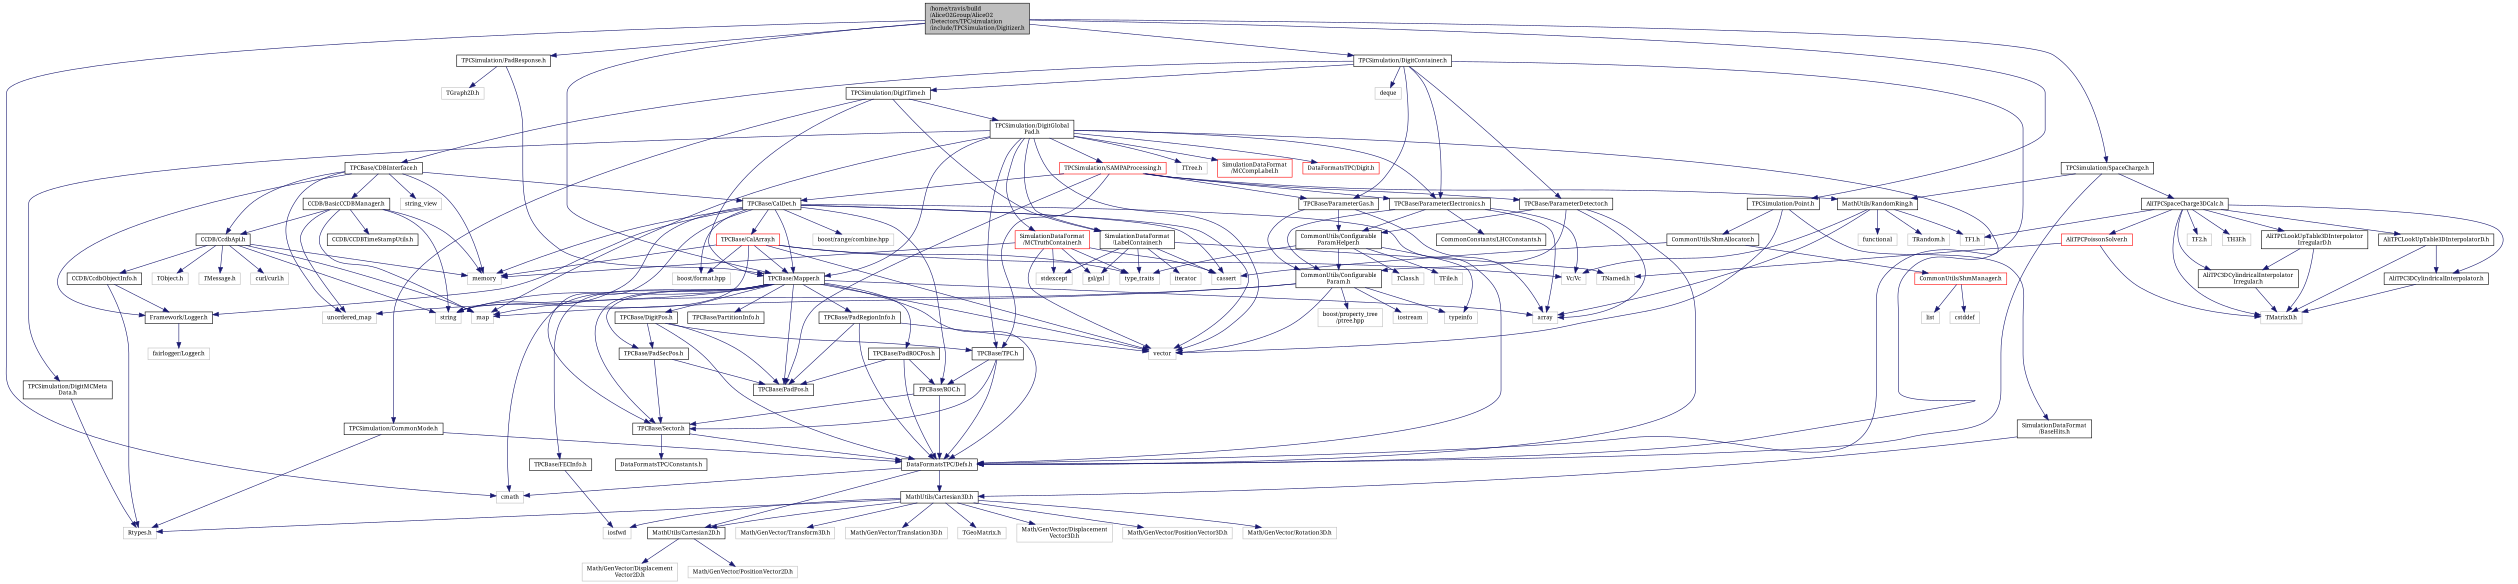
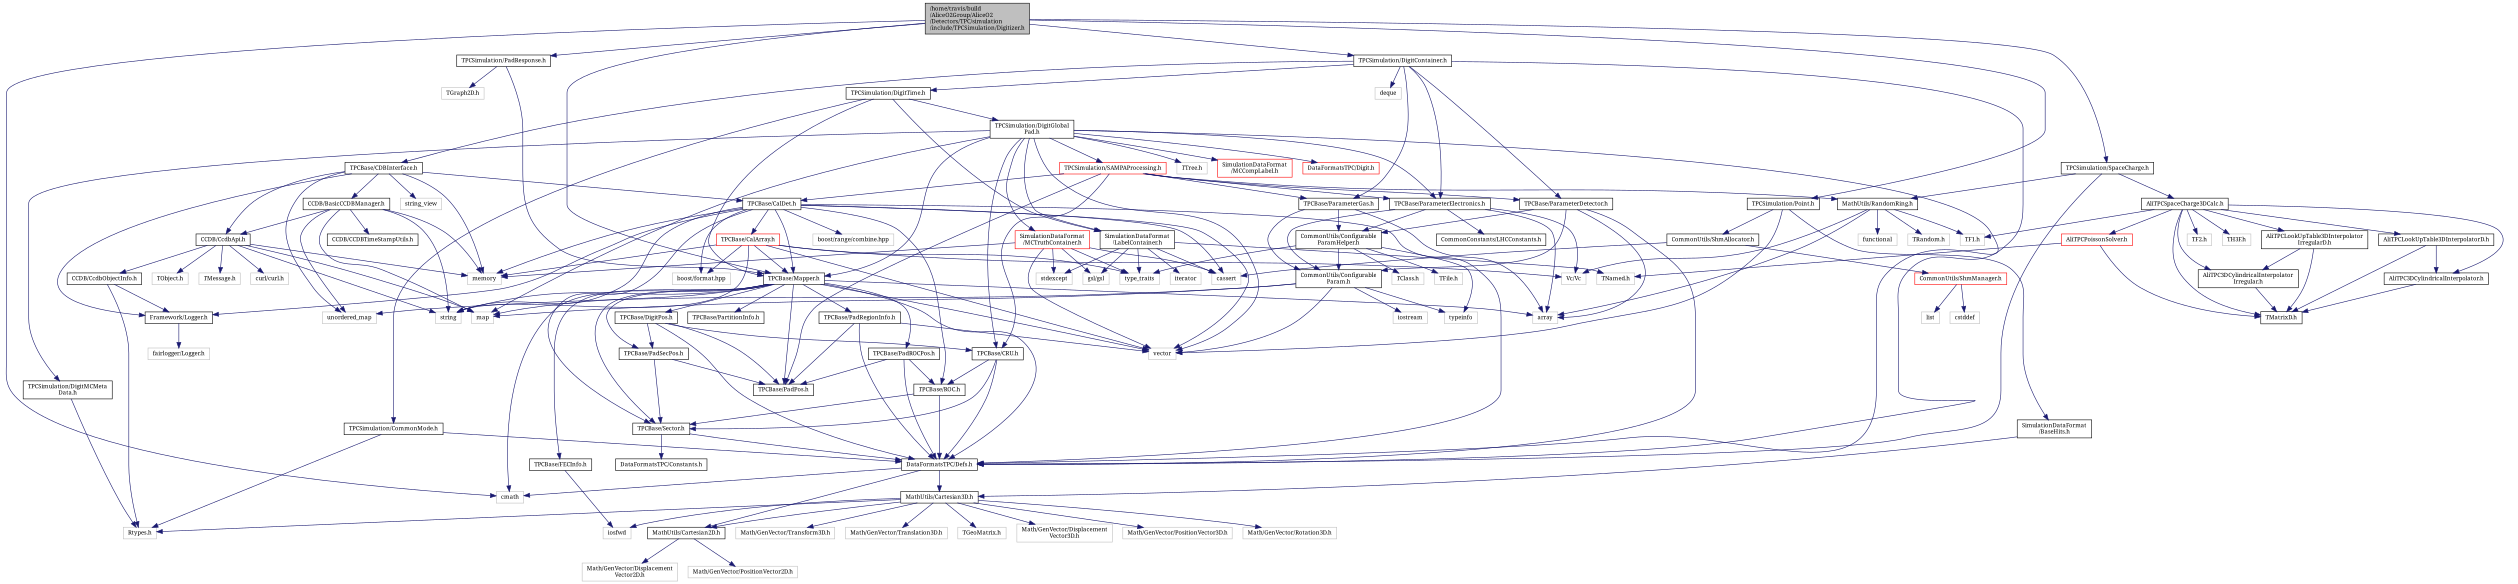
node "boost/property_tree /ptree.hpp": removed
node "TMatrixD.h": color grey75 -> black
node "TPCBase/TPC.h": label "TPCBase/TPC.h" -> "TPCBase/CRU.h"
